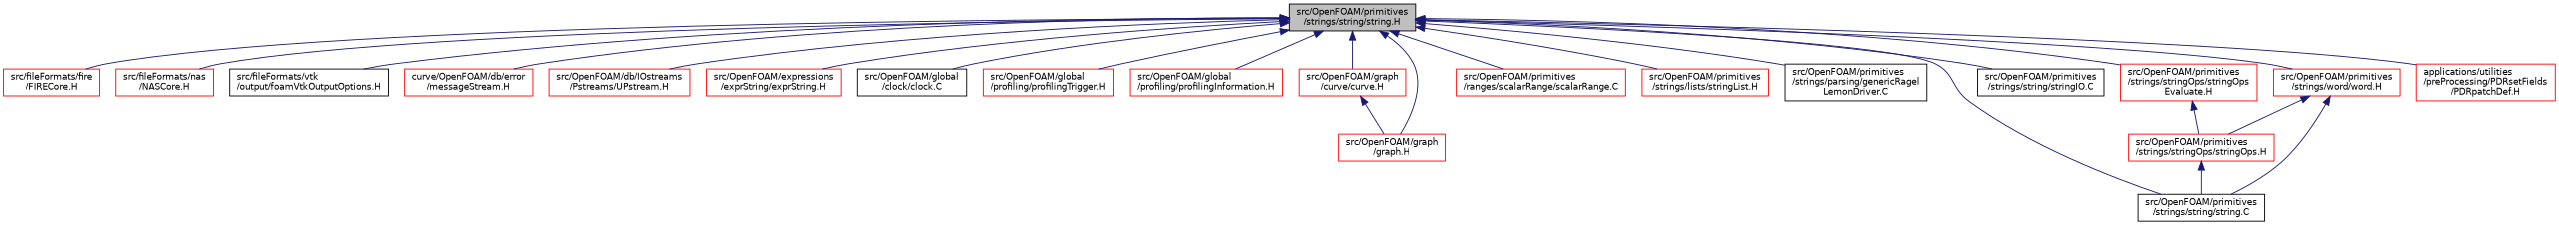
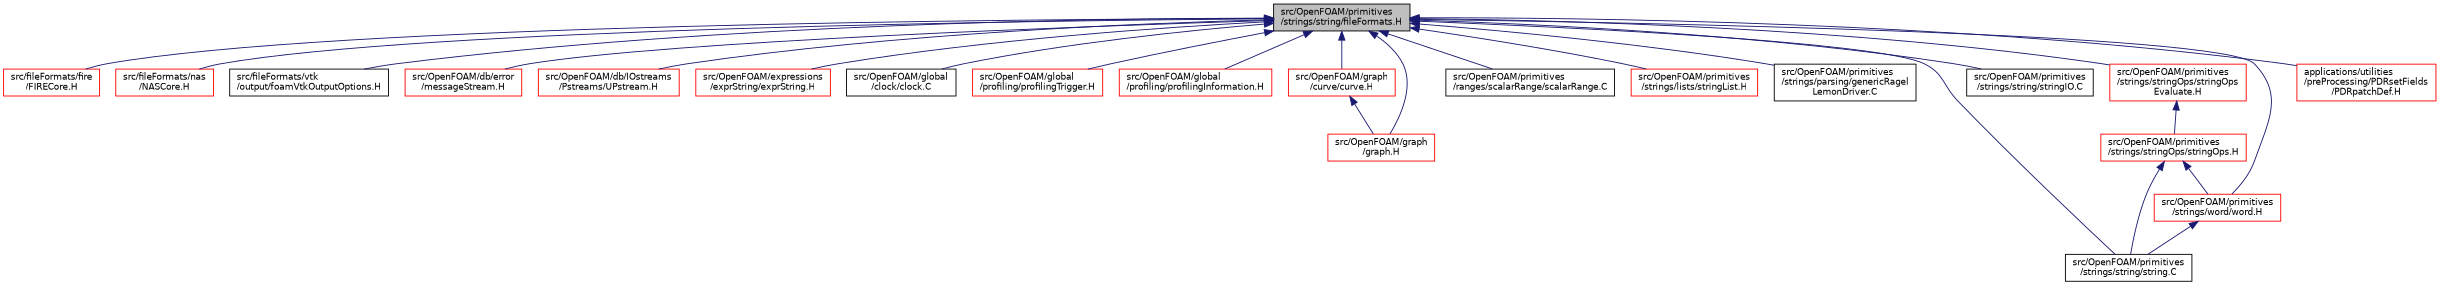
node "src/OpenFOAM/primitives /strings/string/string.H": label "src/OpenFOAM/primitives /strings/string/string.H" -> "src/OpenFOAM/primitives /strings/string/fileFormats.H"
node "curve/OpenFOAM/db/error /messageStream.H": label "curve/OpenFOAM/db/error /messageStream.H" -> "src/OpenFOAM/db/error /messageStream.H"
node "src/OpenFOAM/primitives /ranges/scalarRange/scalarRange.C": color red -> black
edge "src/OpenFOAM/primitives /strings/stringOps/stringOps.H" -> "src/OpenFOAM/primitives /strings/word/word.H": reversed
